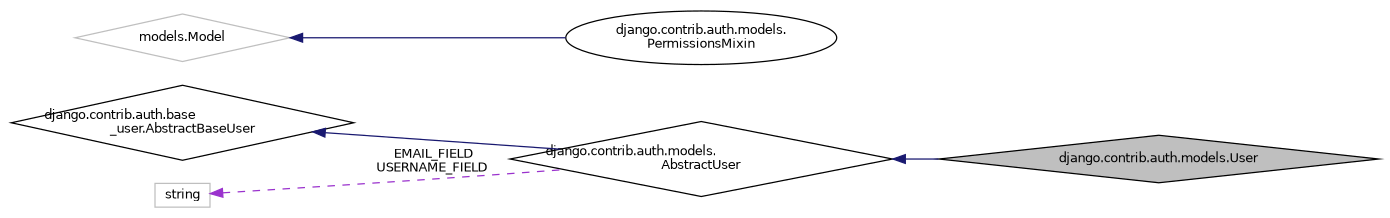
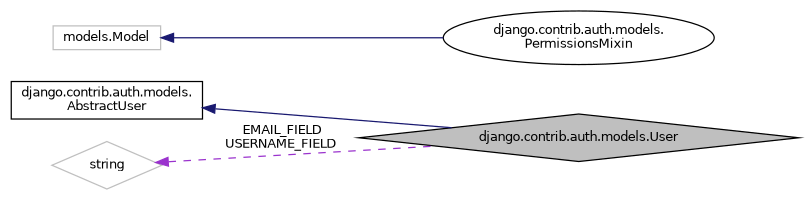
node "models.Model": shape diamond -> box
node "django.contrib.auth.base _user.AbstractBaseUser": removed
node "django.contrib.auth.models. AbstractUser": shape diamond -> box
edge "django.contrib.auth.models. AbstractUser" -> "string": now "django.contrib.auth.models.User" -> "string"
node "string": shape box -> diamond
